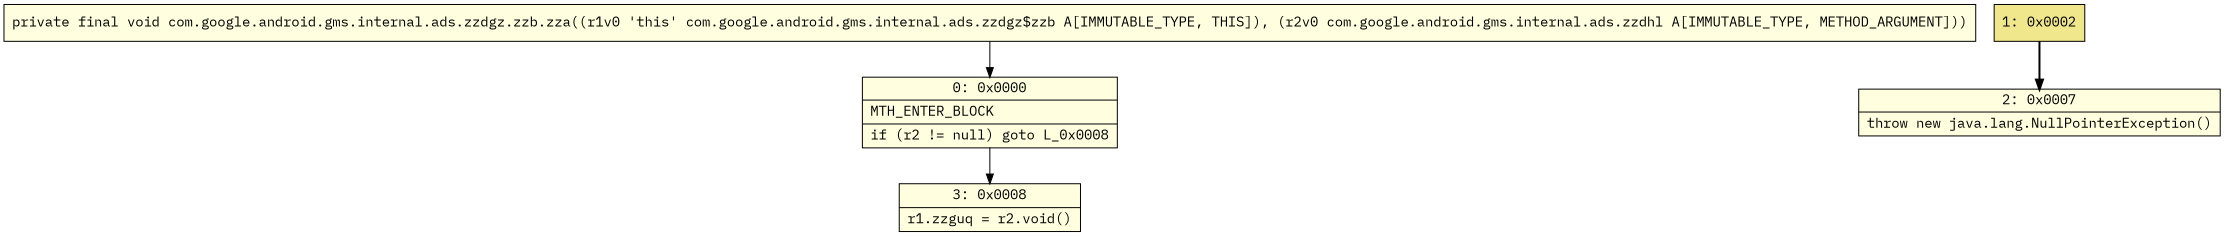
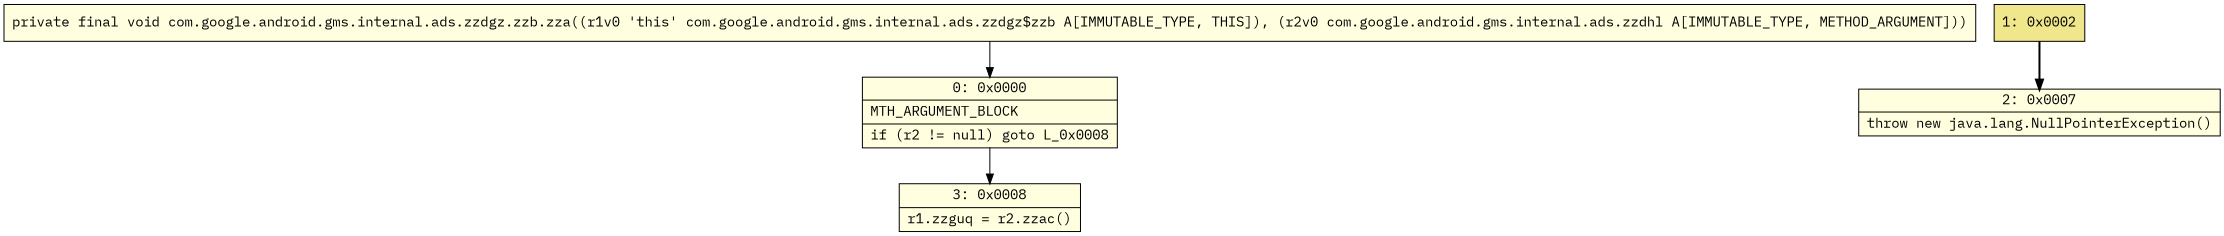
node "0: 0x0000": text "MTH_ENTER_BLOCK" -> "MTH_ARGUMENT_BLOCK"
node "3: 0x0008": text "r1.zzguq = r2.void()" -> "r1.zzguq = r2.zzac()"
